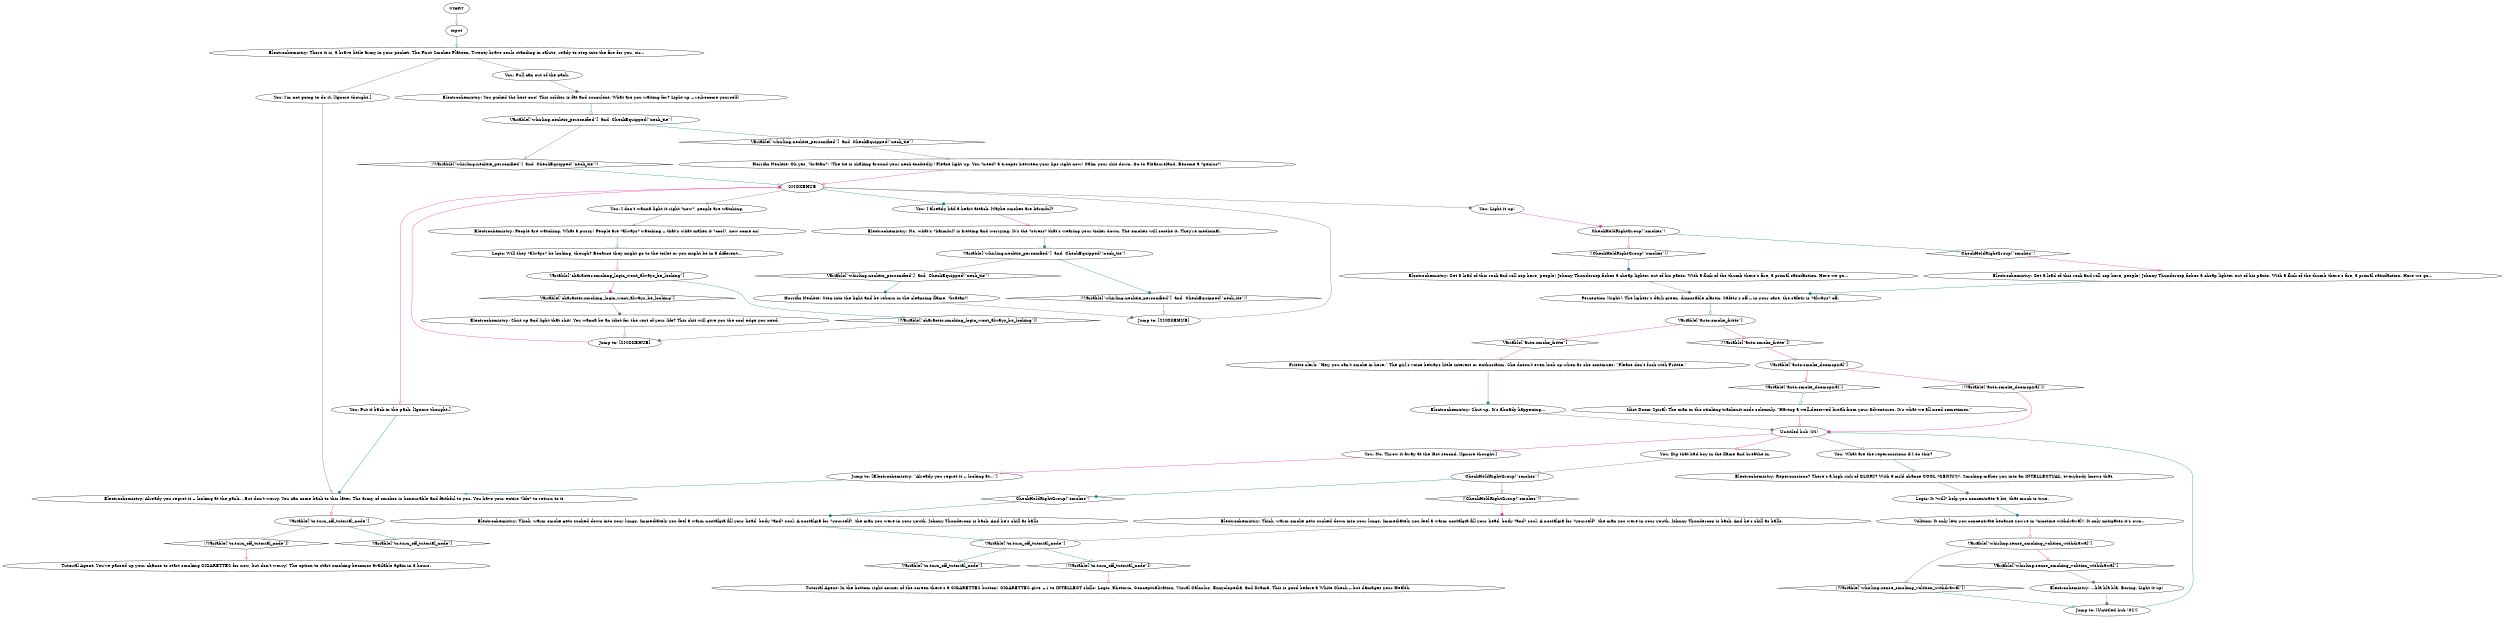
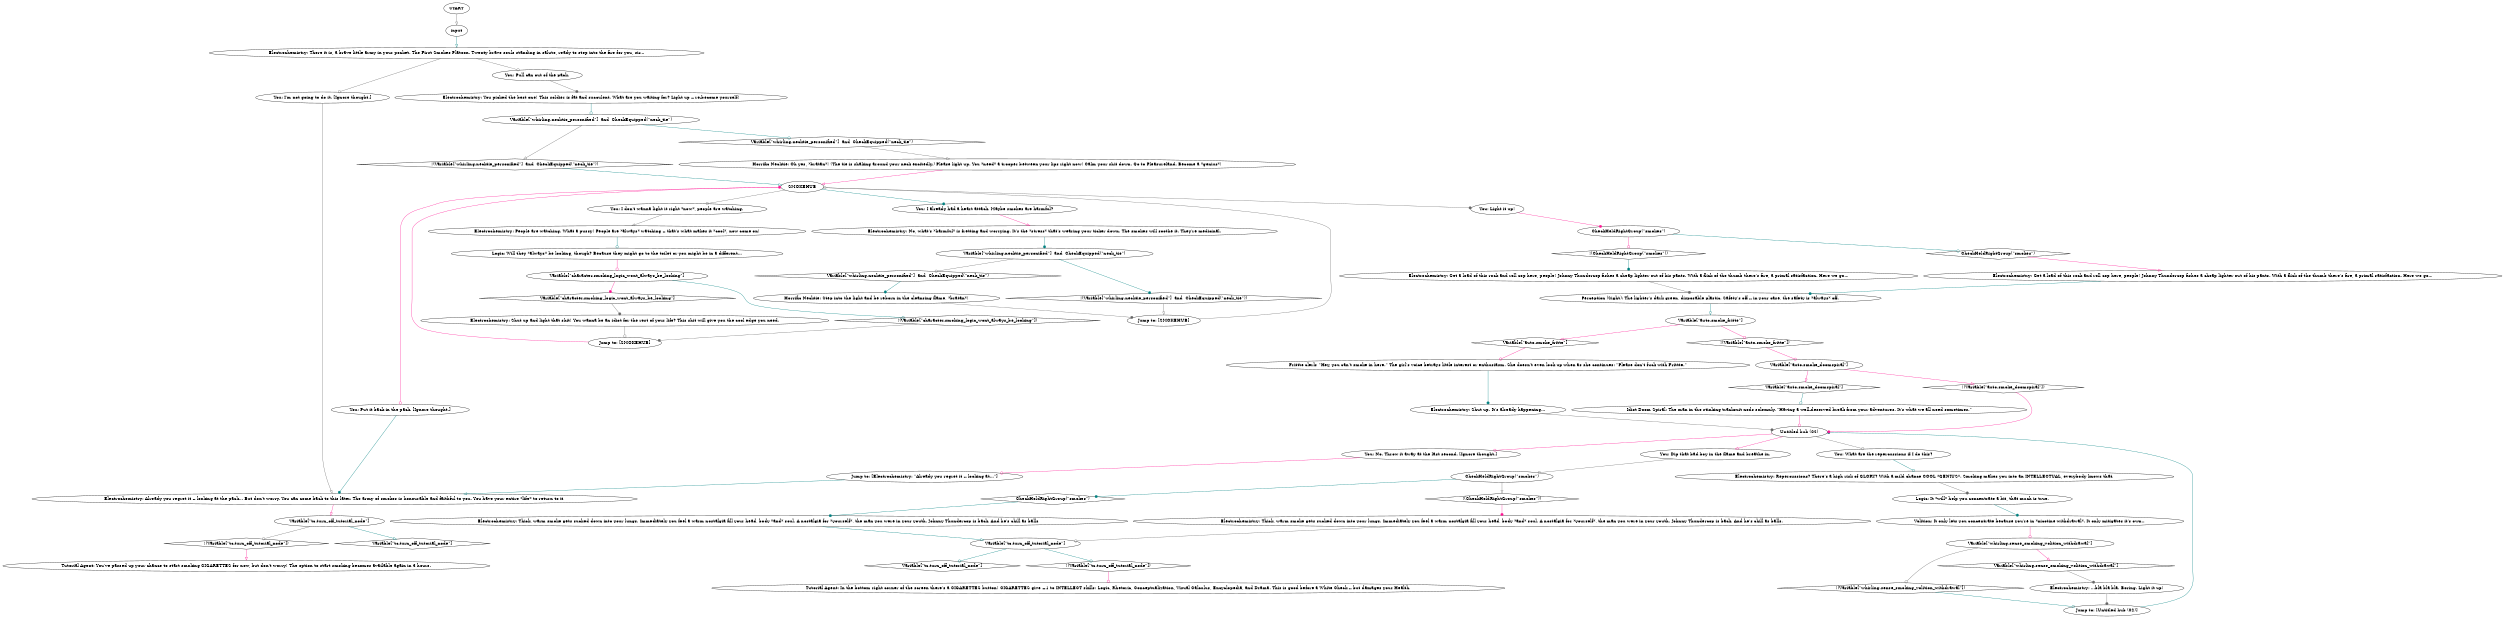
edge "Jump to: [Untitled hub (02)]" -> "Untitled hub (02)": arrowhead onormal -> dot
